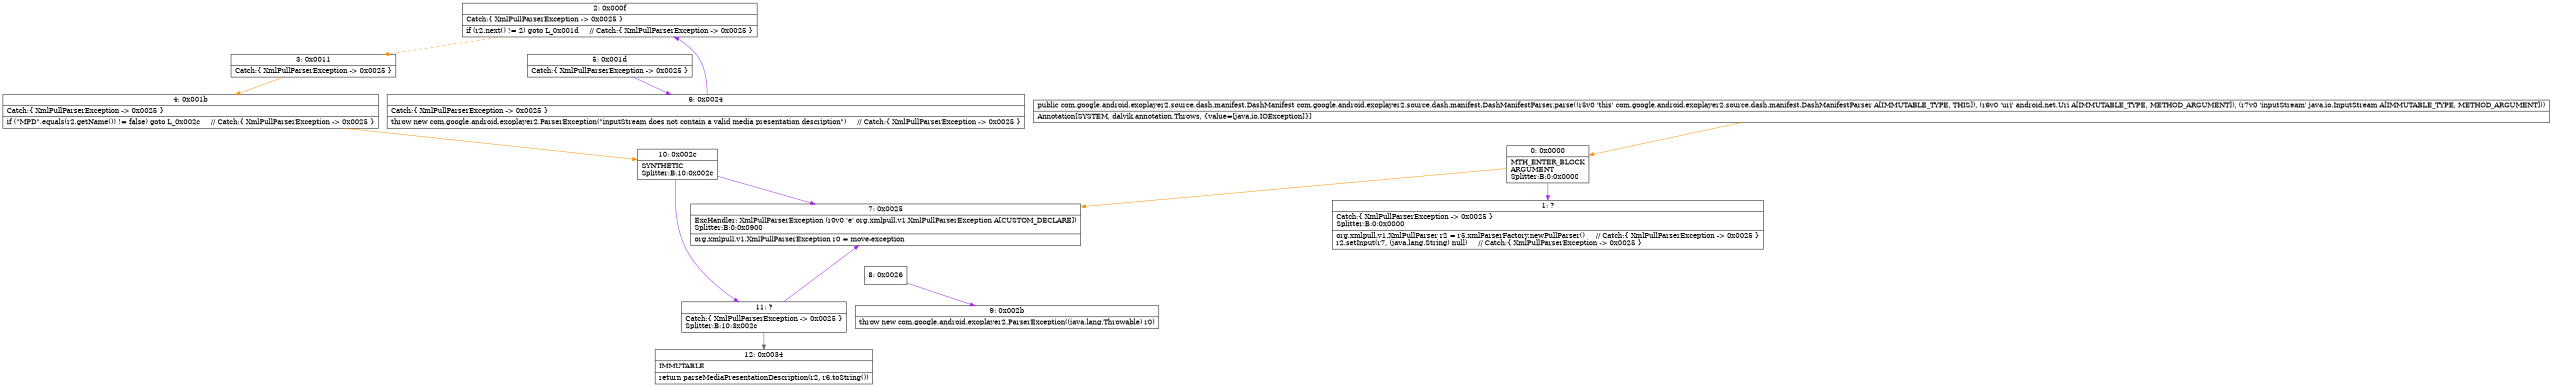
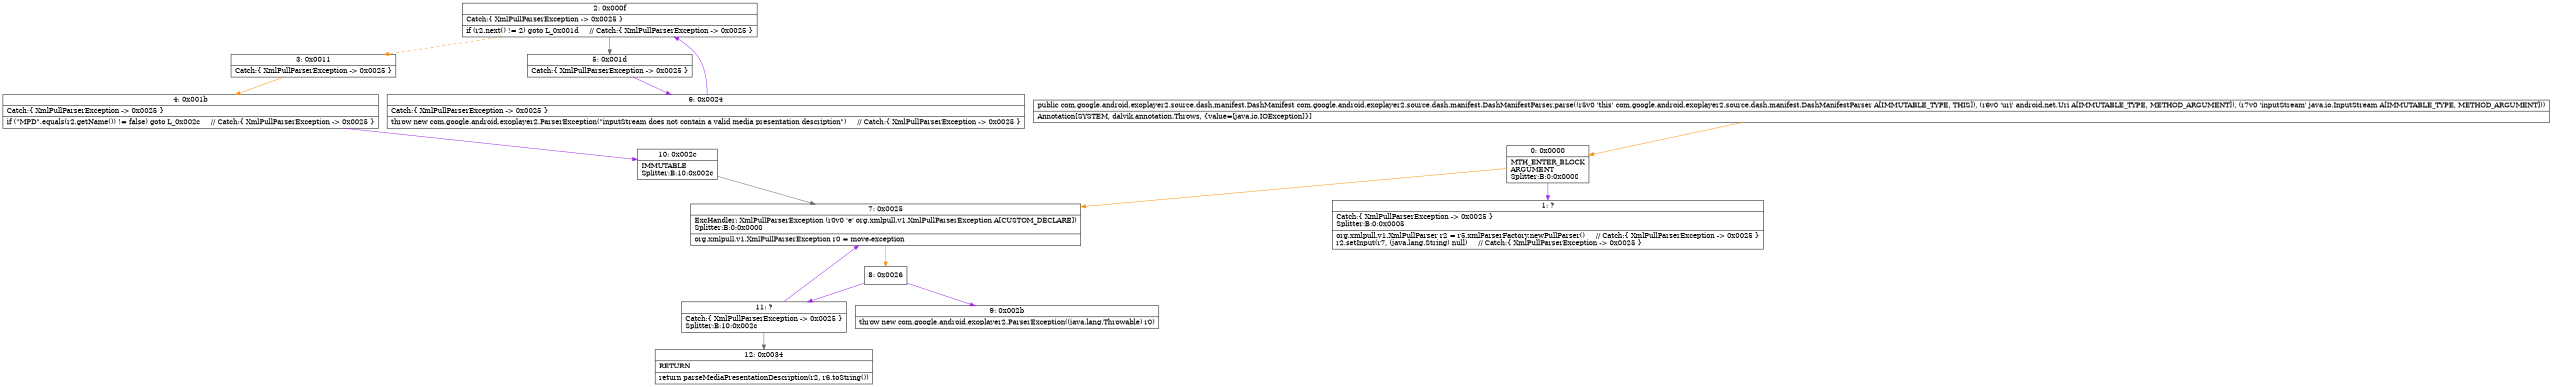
edge "2: 0x000f" -> "5: 0x001d": added
edge "4: 0x001b" -> "10: 0x002c": color darkorange -> purple
node "10: 0x002c": text "SYNTHETIC" -> "IMMUTABLE"
edge "10: 0x002c" -> "7: 0x0025": color purple -> gray40
node "1: ?": text "Splitter:B:0:0x0000" -> "Splitter:B:0:0x0005"
node "7: 0x0025": text "Splitter:B:0:0x0900" -> "Splitter:B:0:0x0000"
edge "10: 0x002c" -> "11: ?": now "8: 0x0026" -> "11: ?"
edge "7: 0x0025" -> "8: 0x0026": added
node "11: ?": text "Splitter:B:10:3x002c" -> "Splitter:B:10:0x002c"
node "12: 0x0034": text "IMMUTABLE" -> "RETURN"
